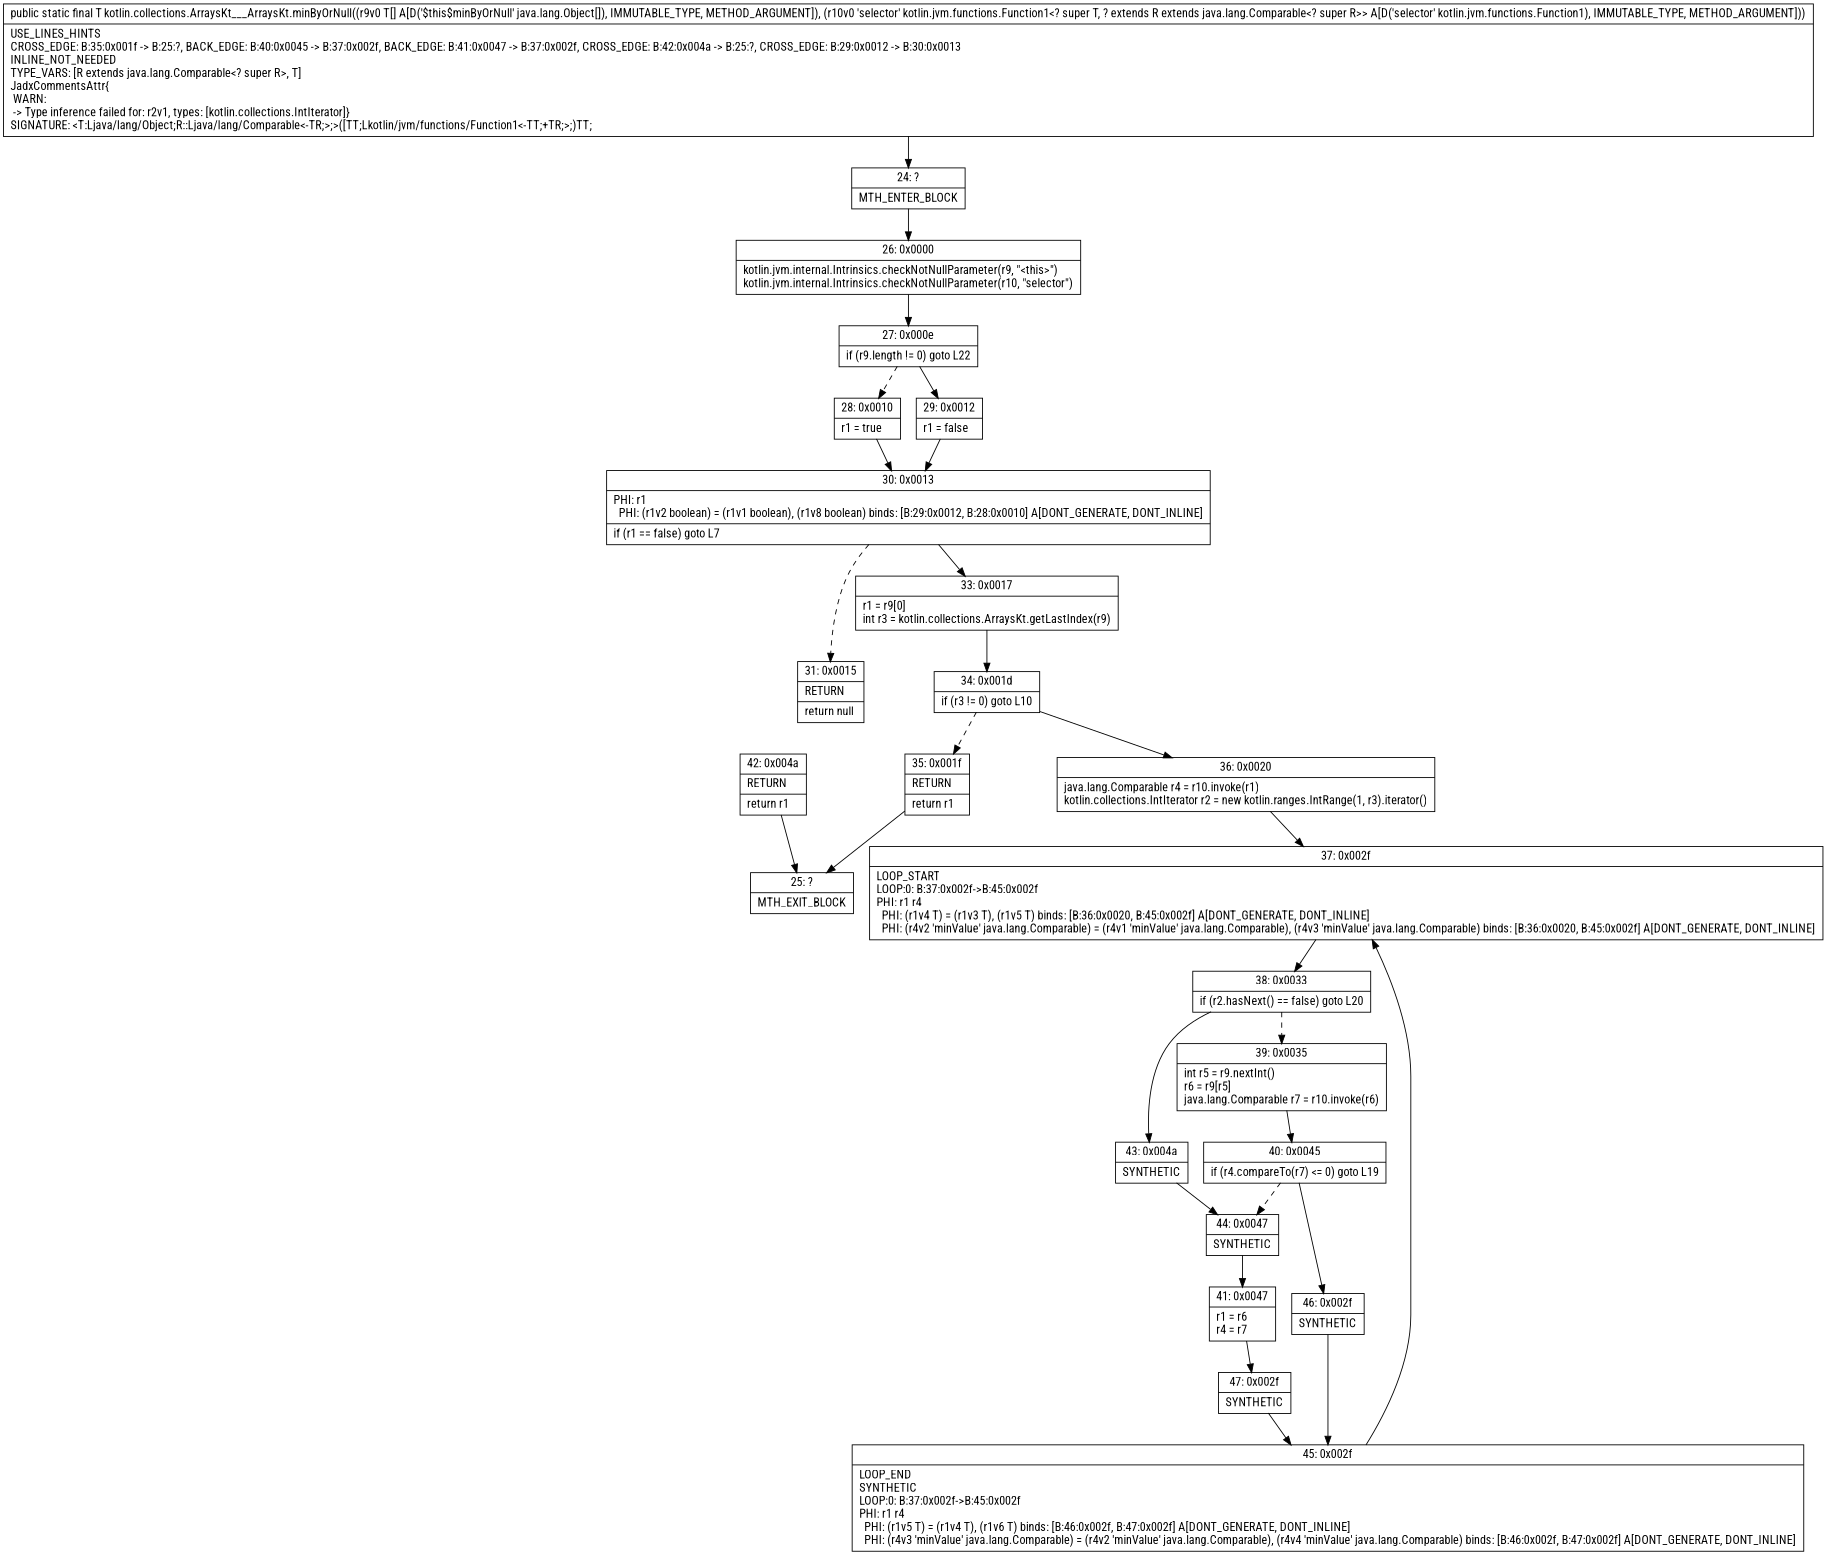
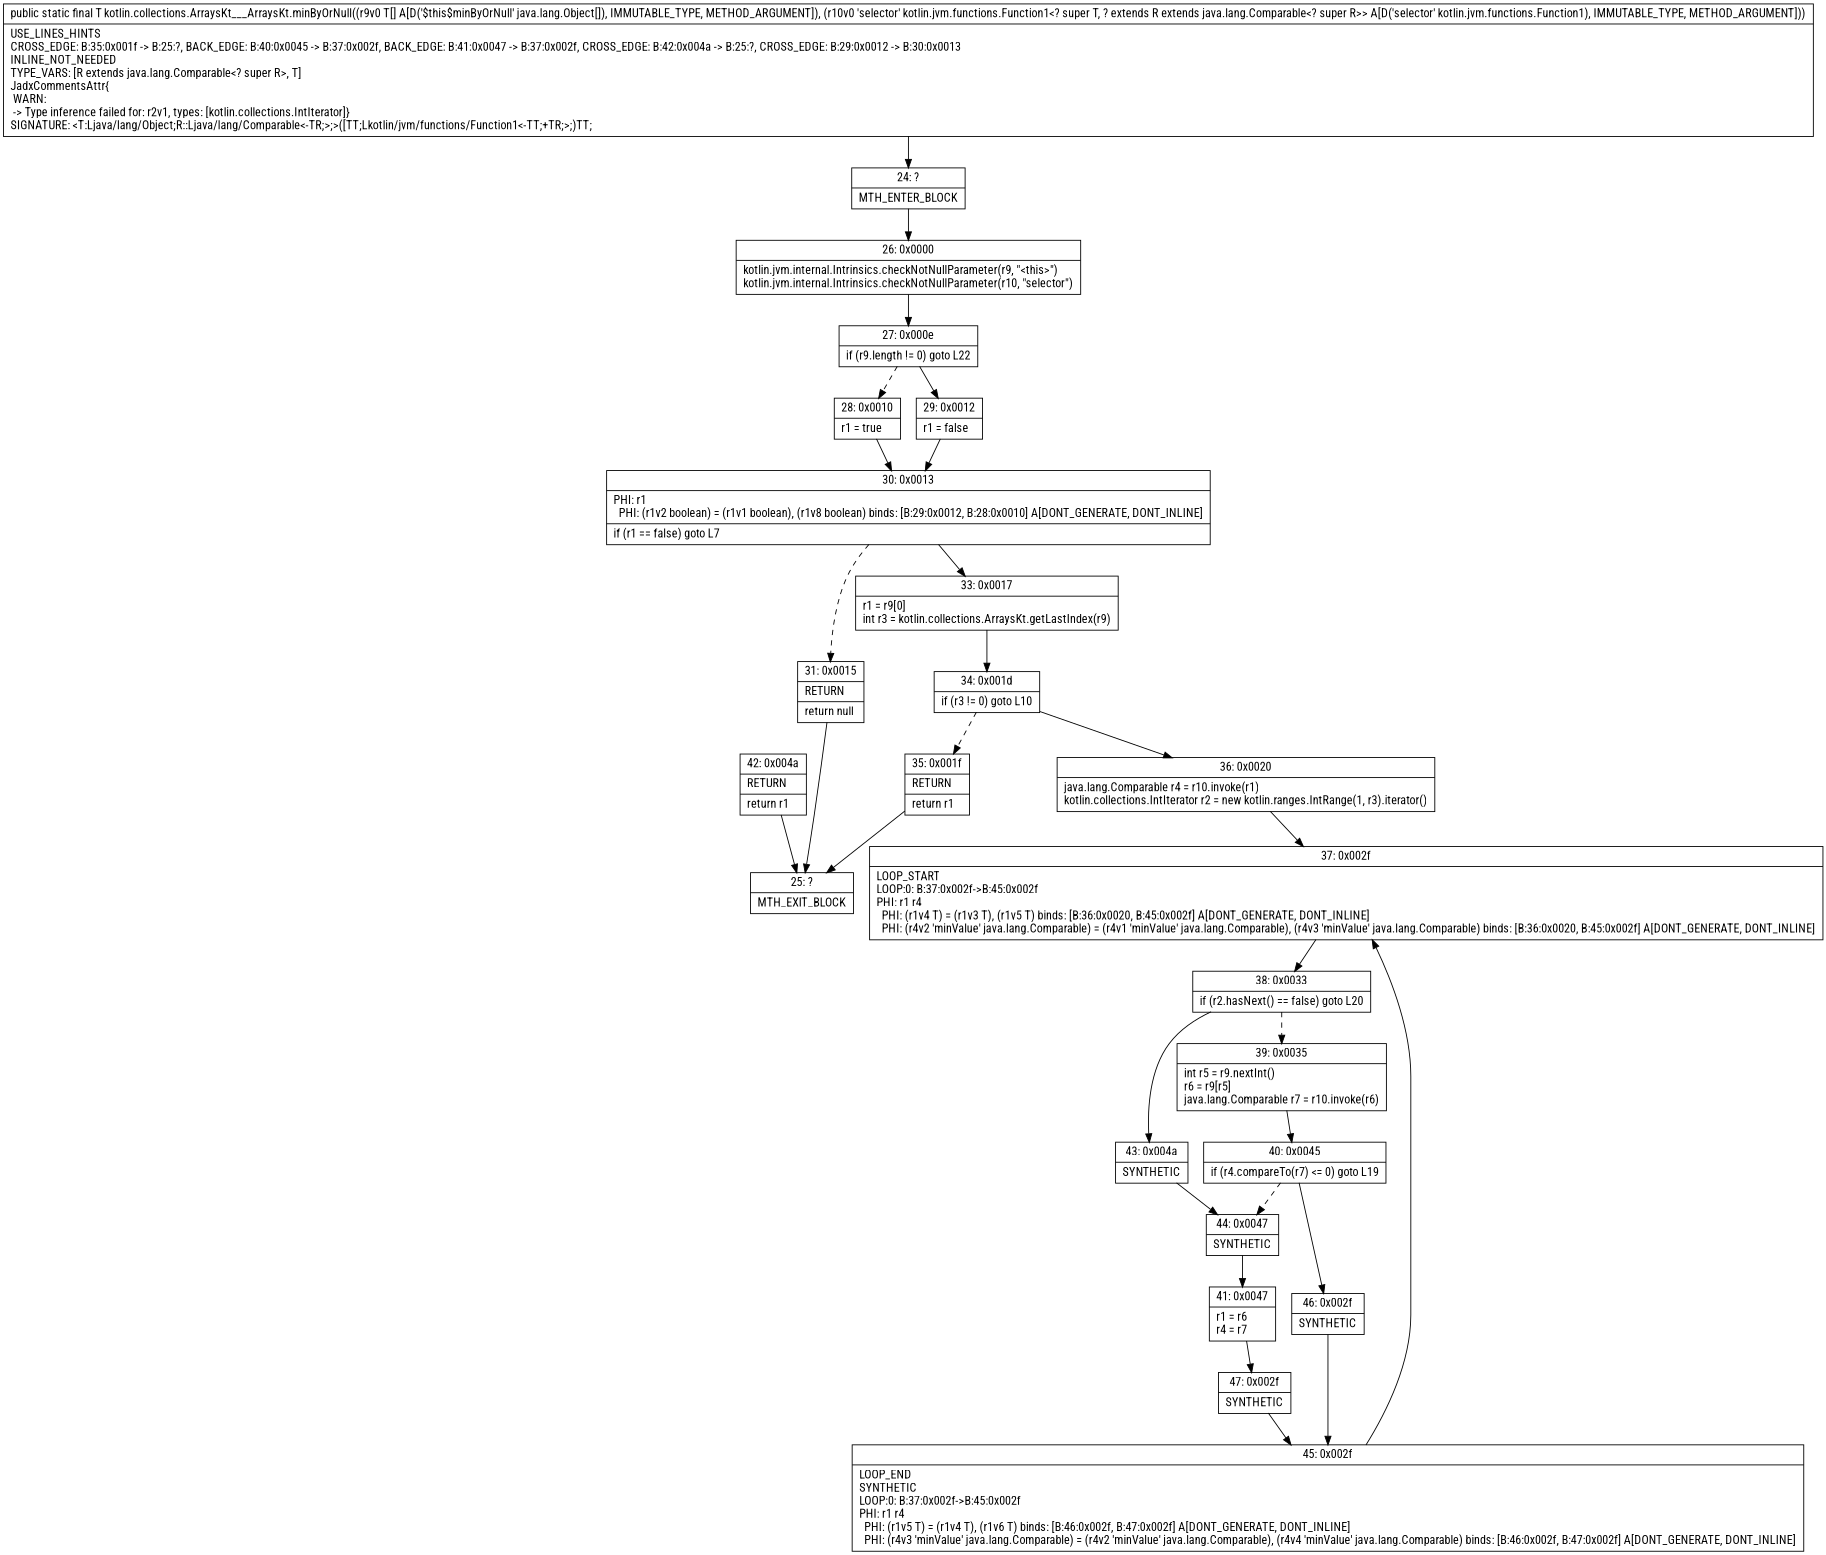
edge "31: 0x0015" -> "25: ?": added
